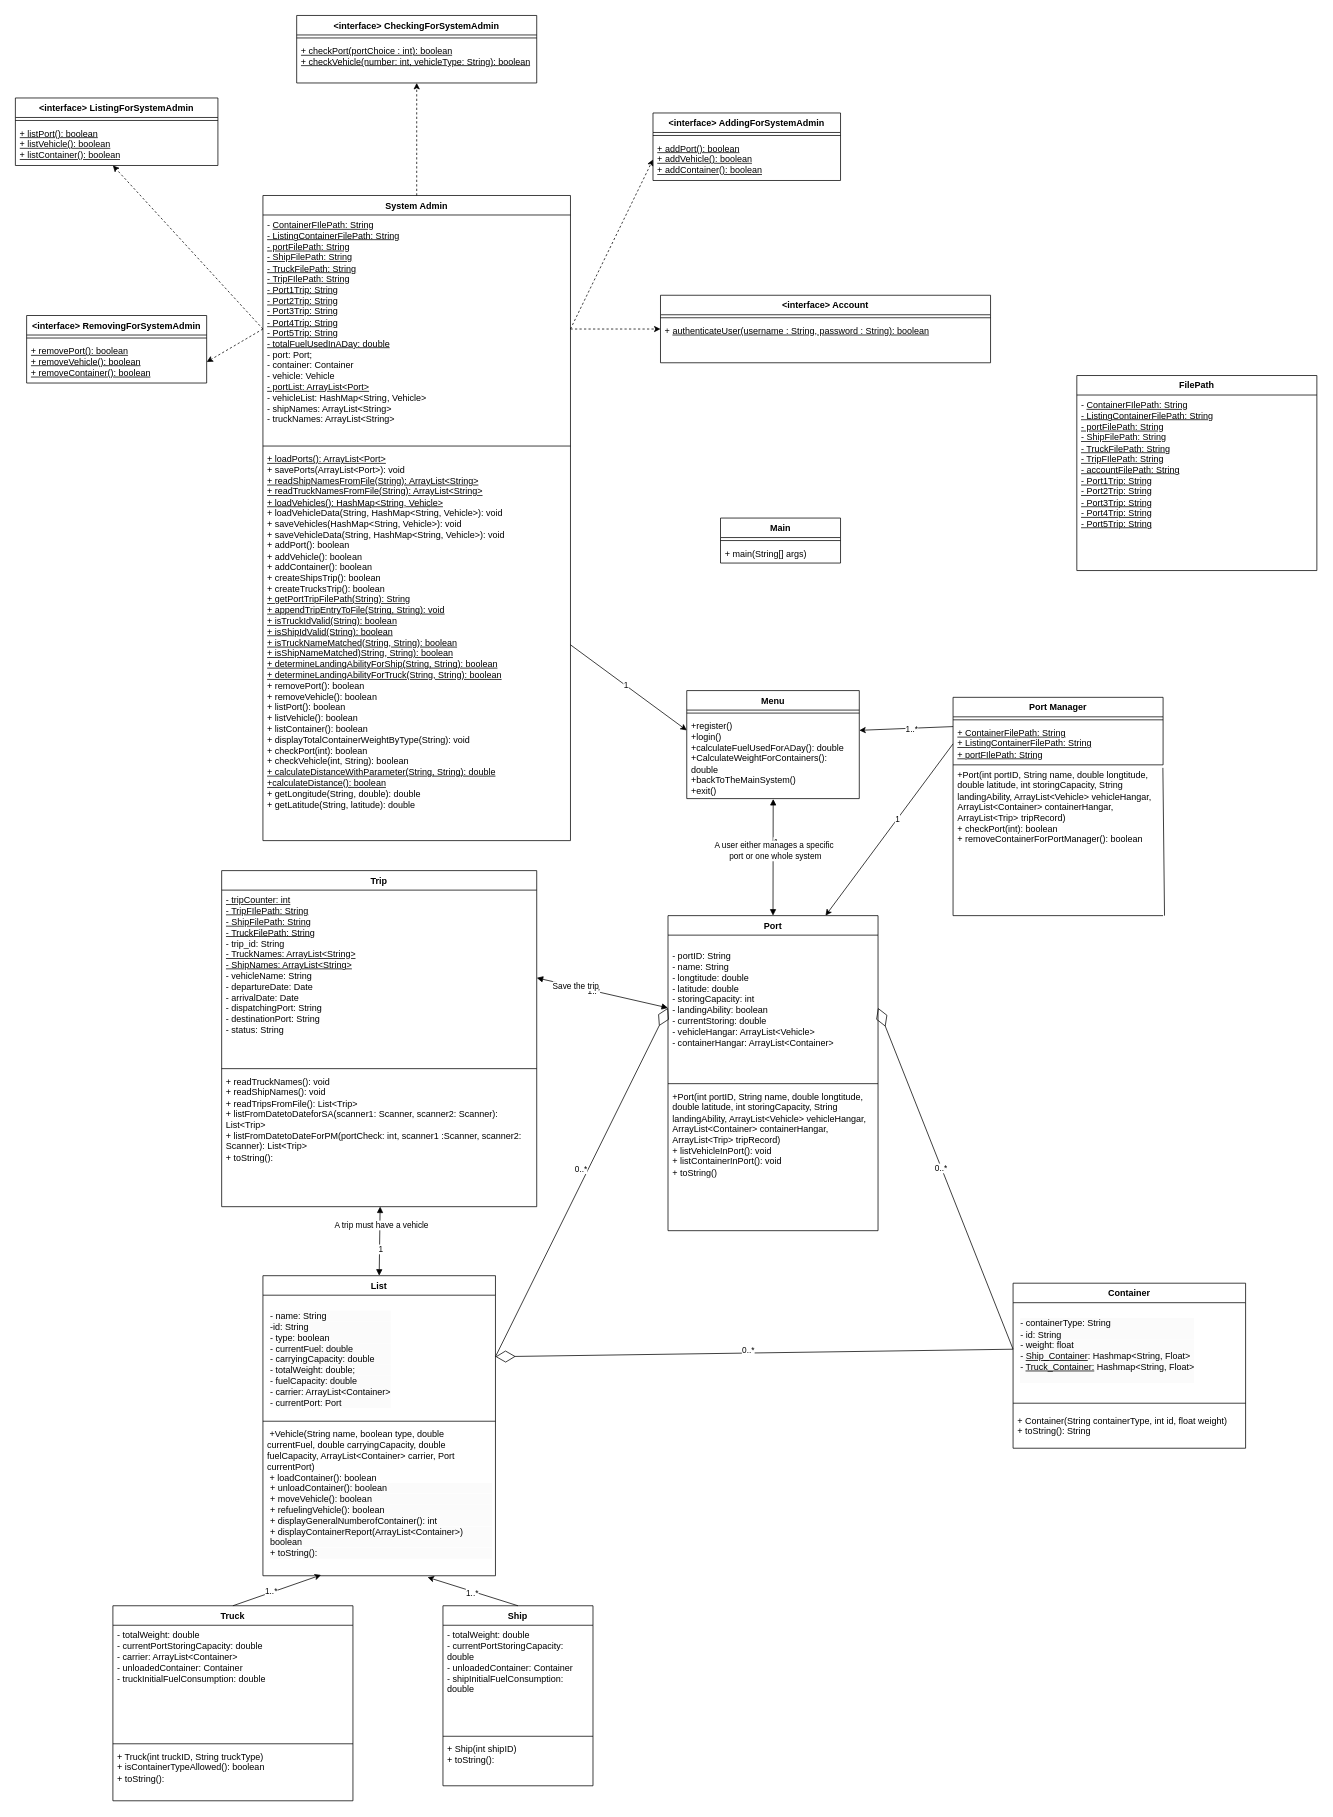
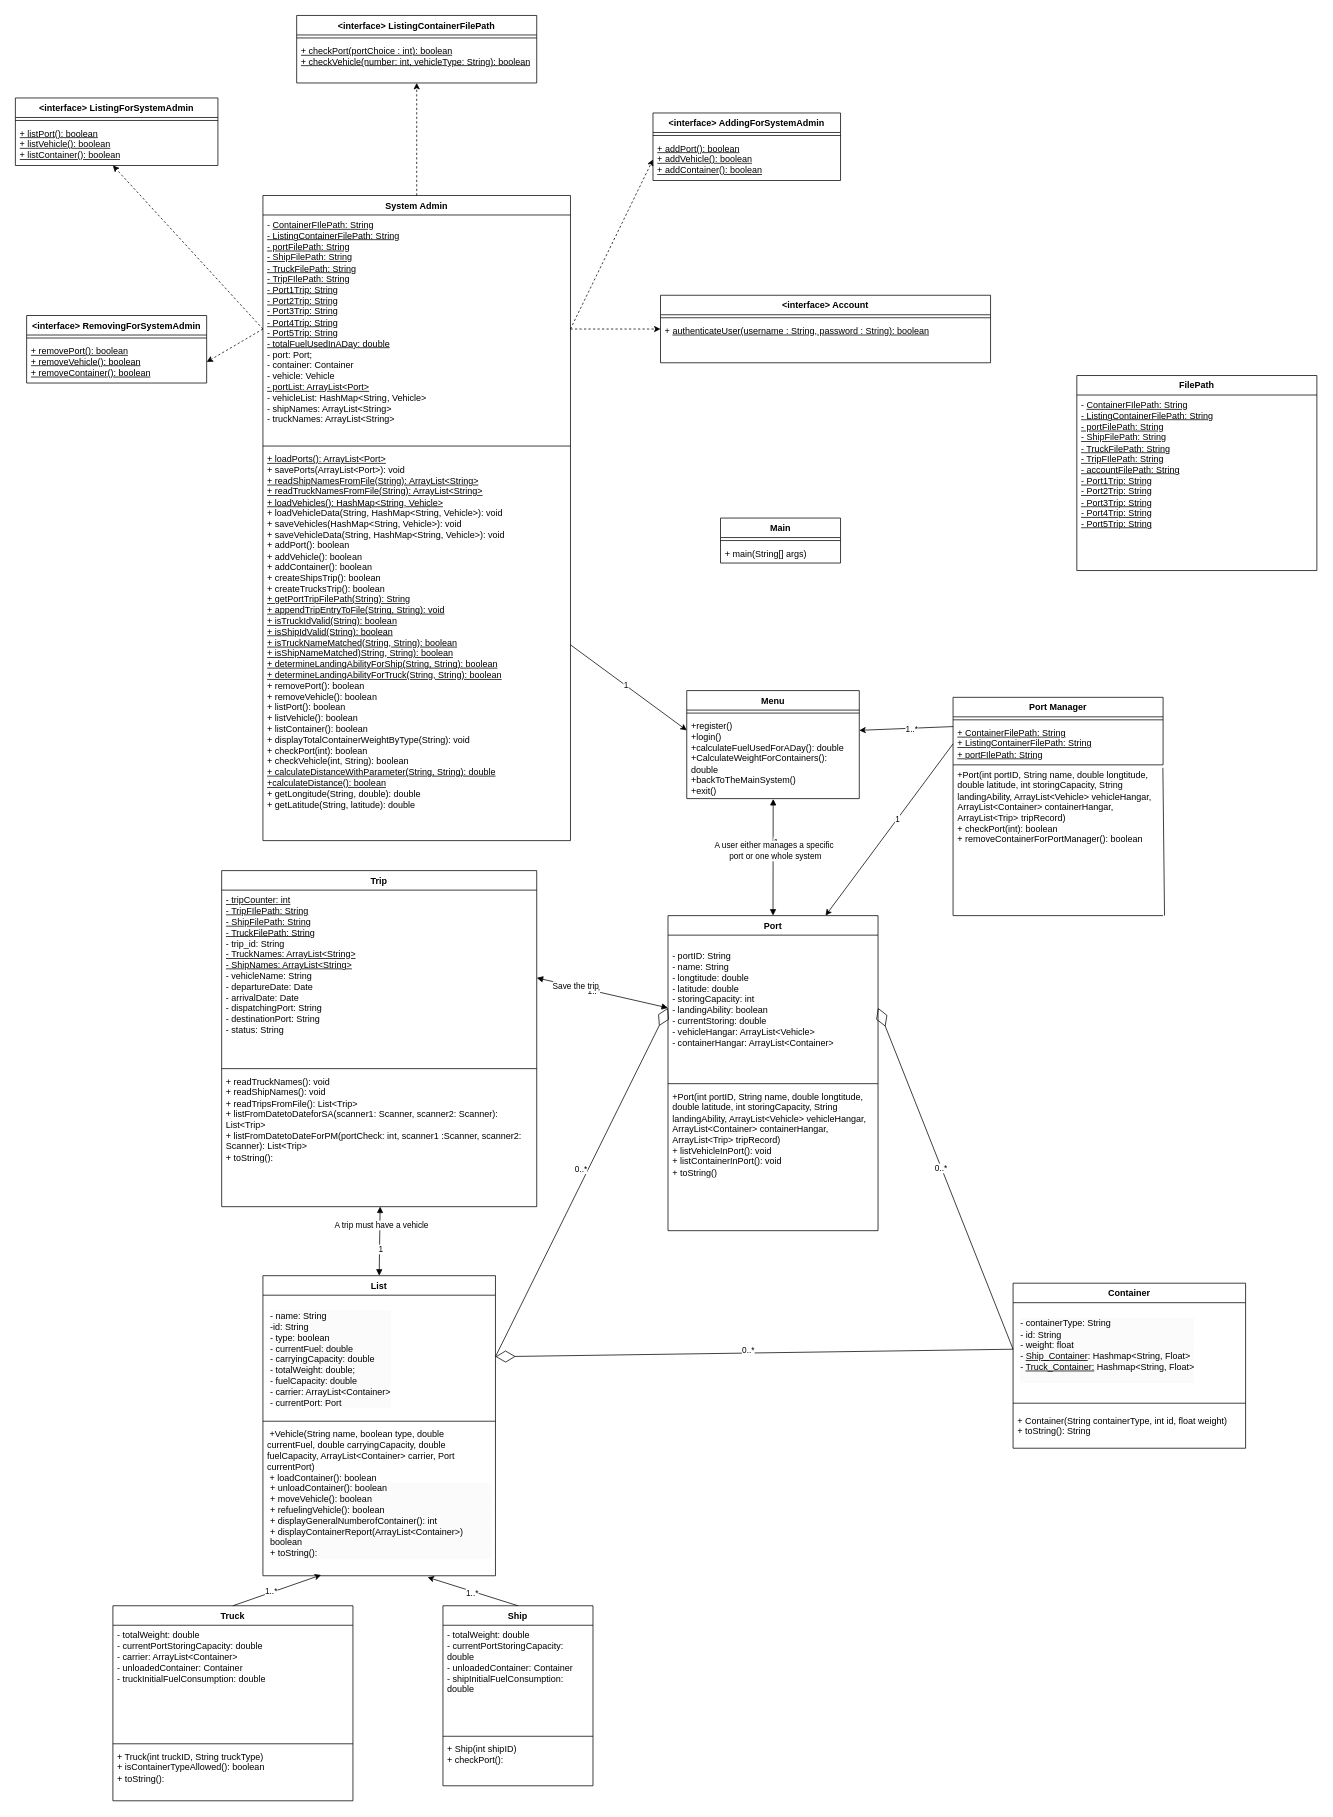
node "<interface> CheckingForSystemAdmin": label "<interface> CheckingForSystemAdmin" -> "<interface> ListingContainerFilePath"
node "+ Ship(int shipID) + toString():": label "+ Ship(int shipID) + toString():" -> "+ Ship(int shipID) + checkPort():"
